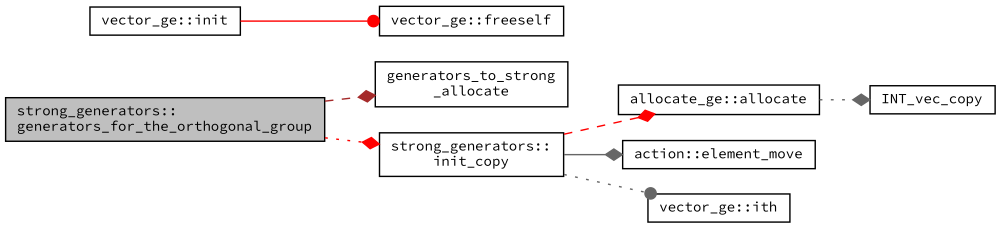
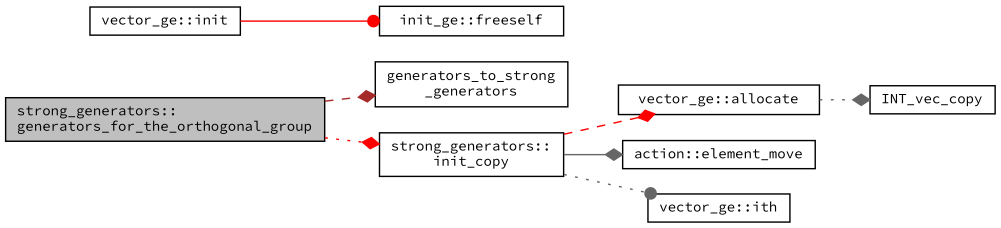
node "vector_ge::freeself": label "vector_ge::freeself" -> "init_ge::freeself"
node "generators_to_strong _allocate": label "generators_to_strong _allocate" -> "generators_to_strong _generators"
node "allocate_ge::allocate": label "allocate_ge::allocate" -> "vector_ge::allocate"
